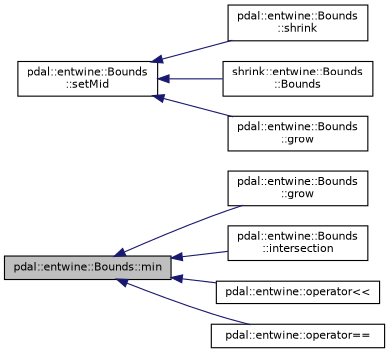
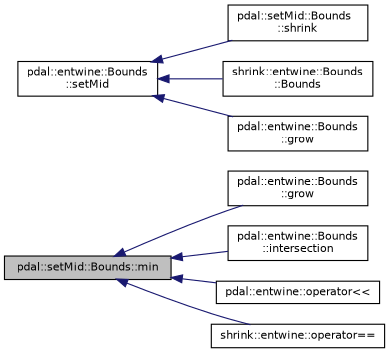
node "pdal::entwine::Bounds ::shrink": label "pdal::entwine::Bounds ::shrink" -> "pdal::setMid::Bounds ::shrink"
node "pdal::entwine::Bounds::min": label "pdal::entwine::Bounds::min" -> "pdal::setMid::Bounds::min"
node "pdal::entwine::operator==": label "pdal::entwine::operator==" -> "shrink::entwine::operator=="
